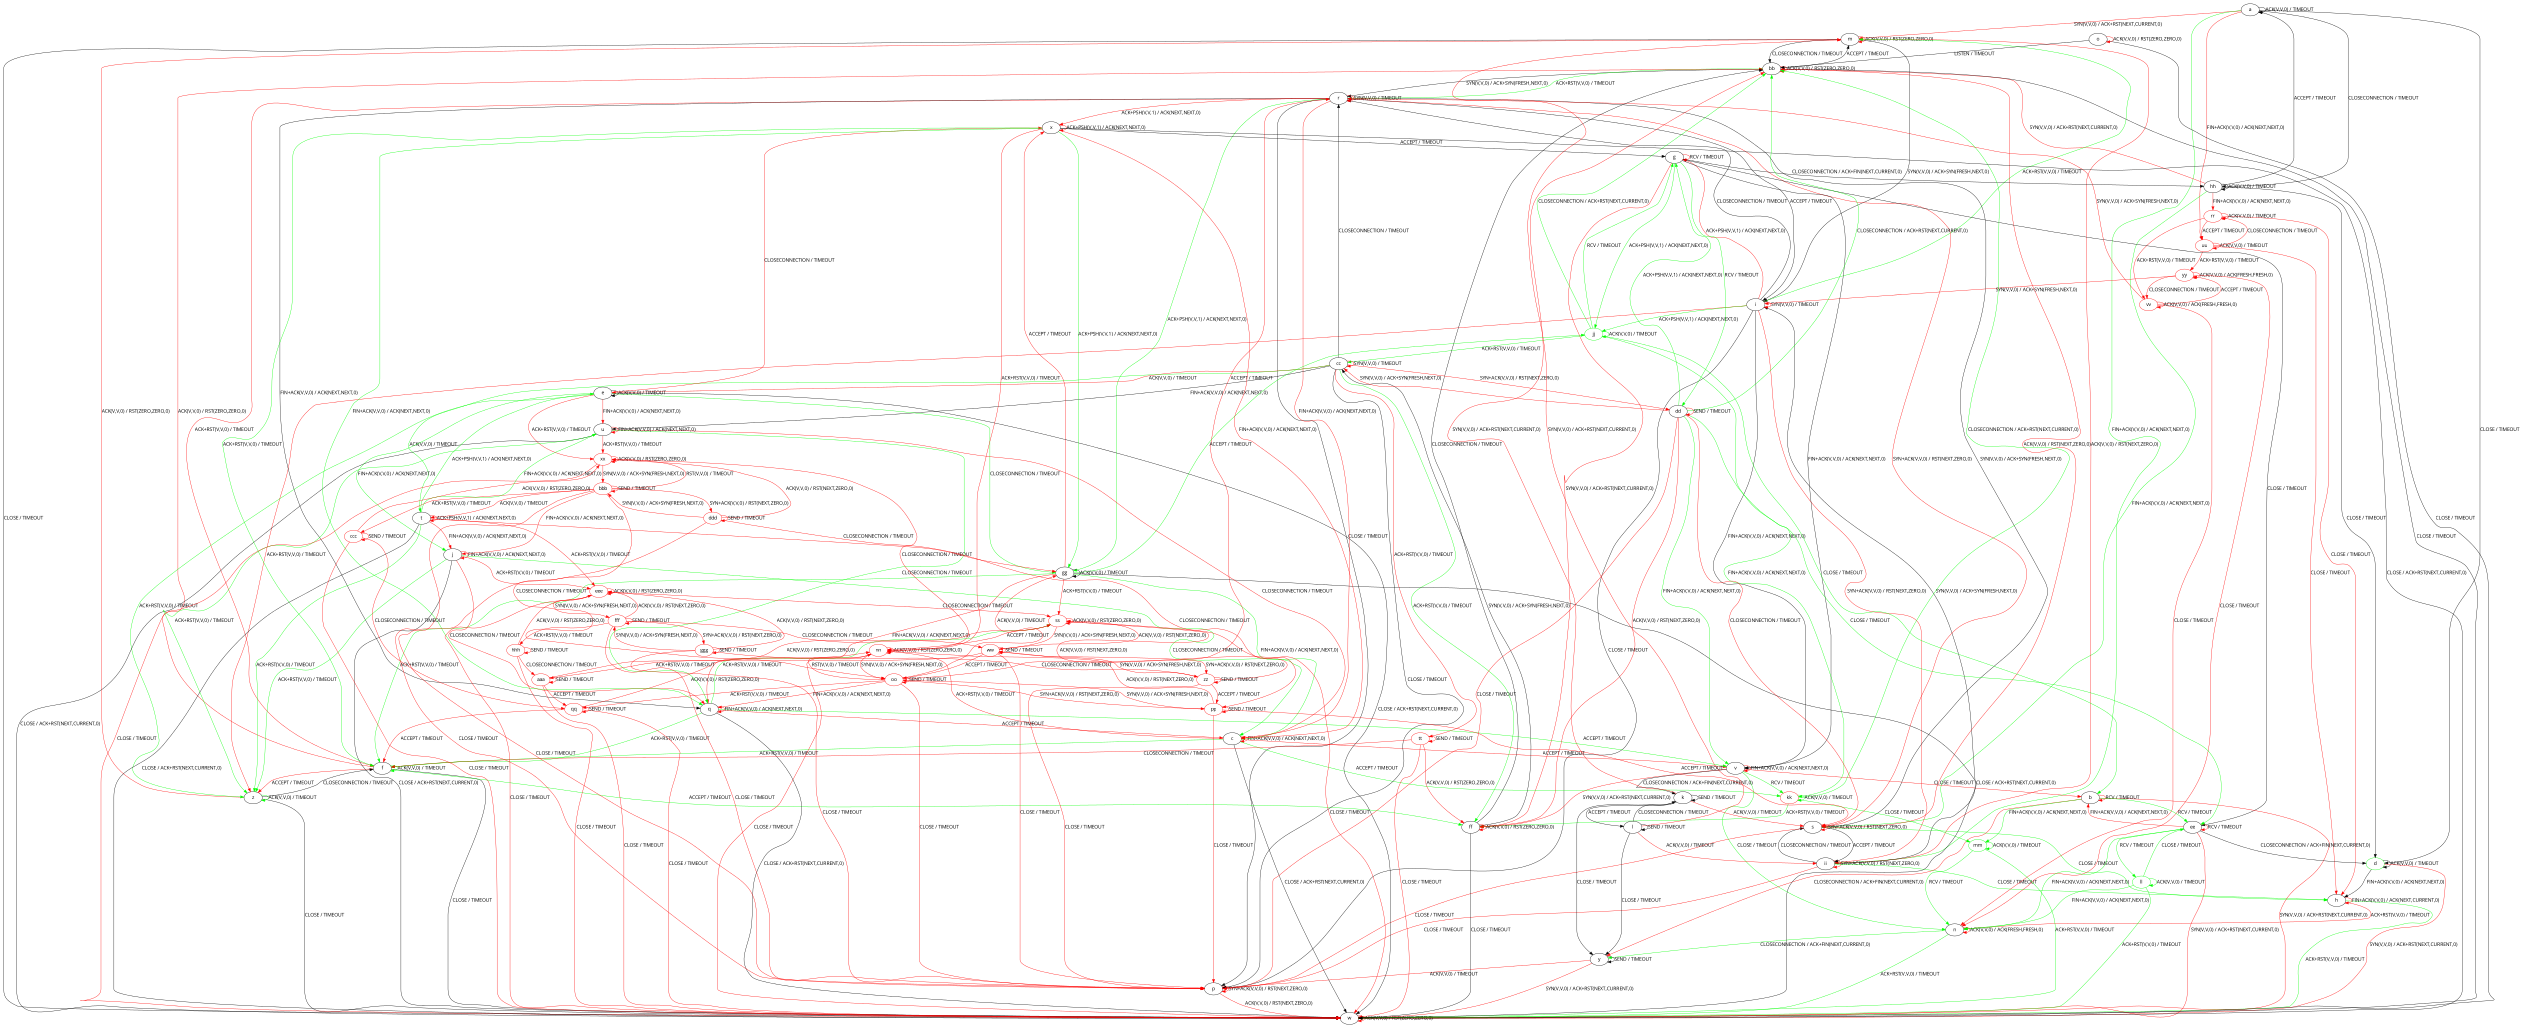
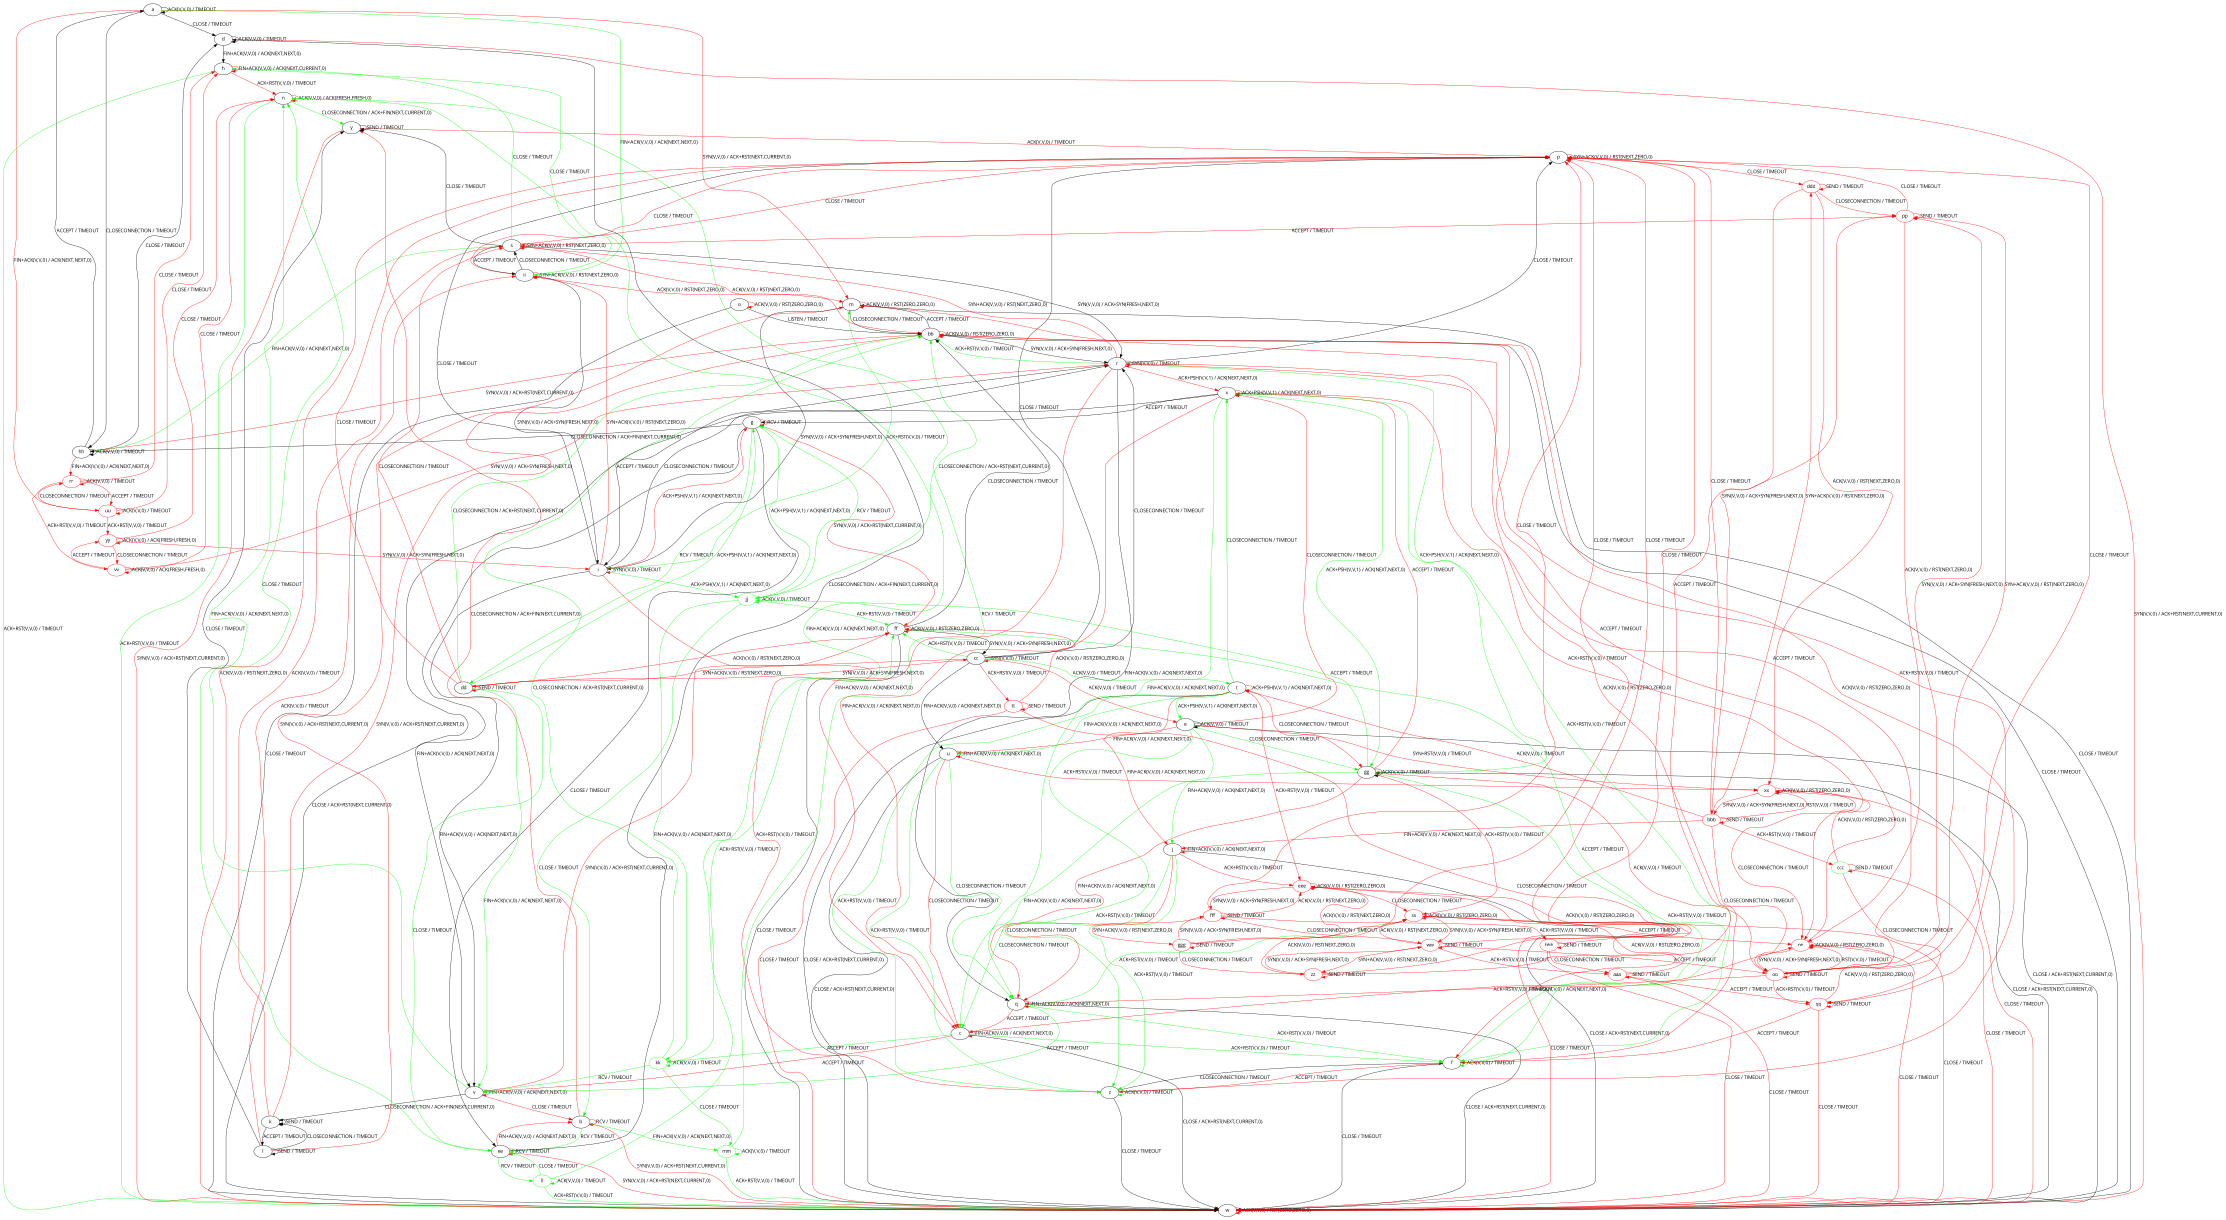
edge "r" -> "f": now "r" -> "qq"
edge "jj" -> "cc": now "jj" -> "ff"
edge "e" -> "xx": label "ACK+RST(V,V,0) / TIMEOUT" -> "SYN+RST(V,V,0) / TIMEOUT"
edge "nn" -> "bb": added, label "ACCEPT / TIMEOUT"
node "ccc": color red -> green
edge "t" -> "x": added, label "CLOSECONNECTION / TIMEOUT"
edge "v" -> "kk": reversed
node "kk": color red -> green
edge "ddd" -> "p": reversed
edge "k" -> "y": now "s" -> "y"
node "d": color green -> black
